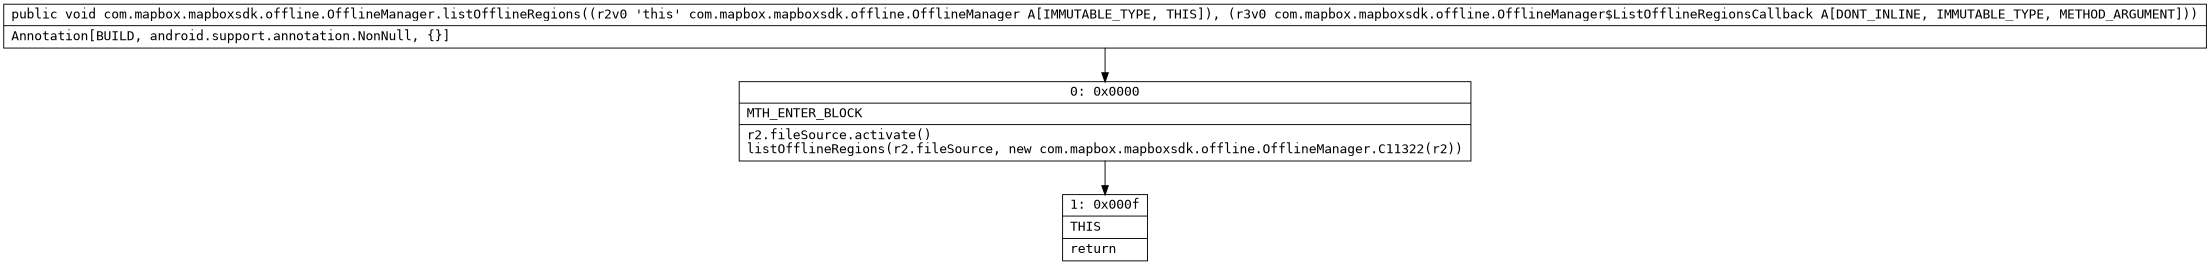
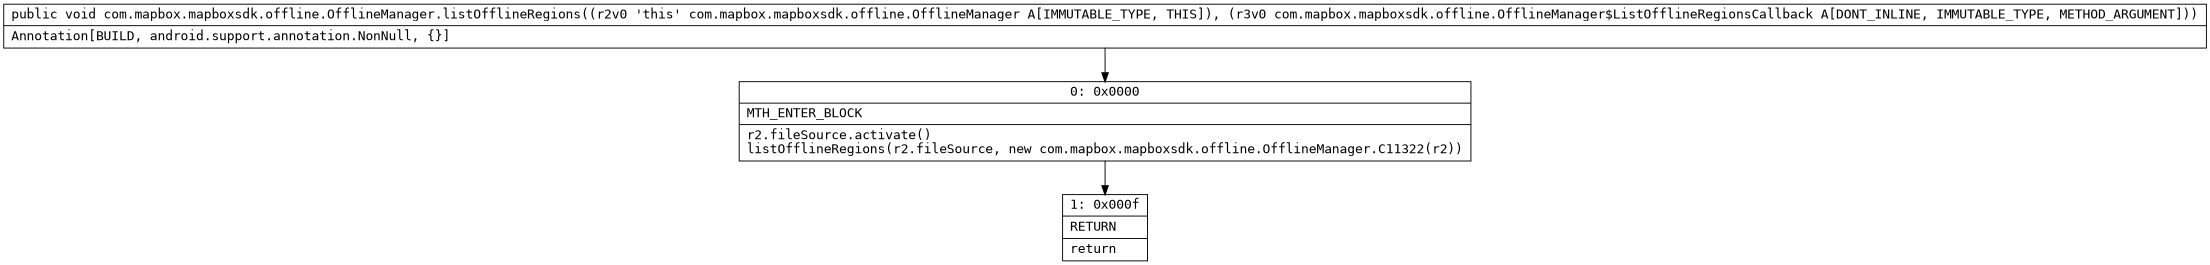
node "1: 0x000f": text "THIS" -> "RETURN"
